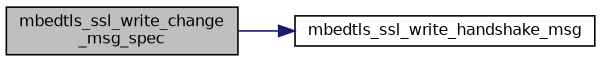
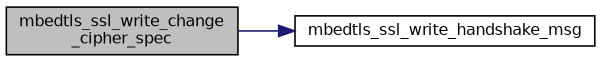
node "mbedtls_ssl_write_change _msg_spec": label "mbedtls_ssl_write_change _msg_spec" -> "mbedtls_ssl_write_change _cipher_spec"
